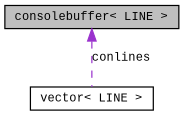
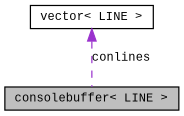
edge "vector< LINE >" -> "consolebuffer< LINE >": reversed
